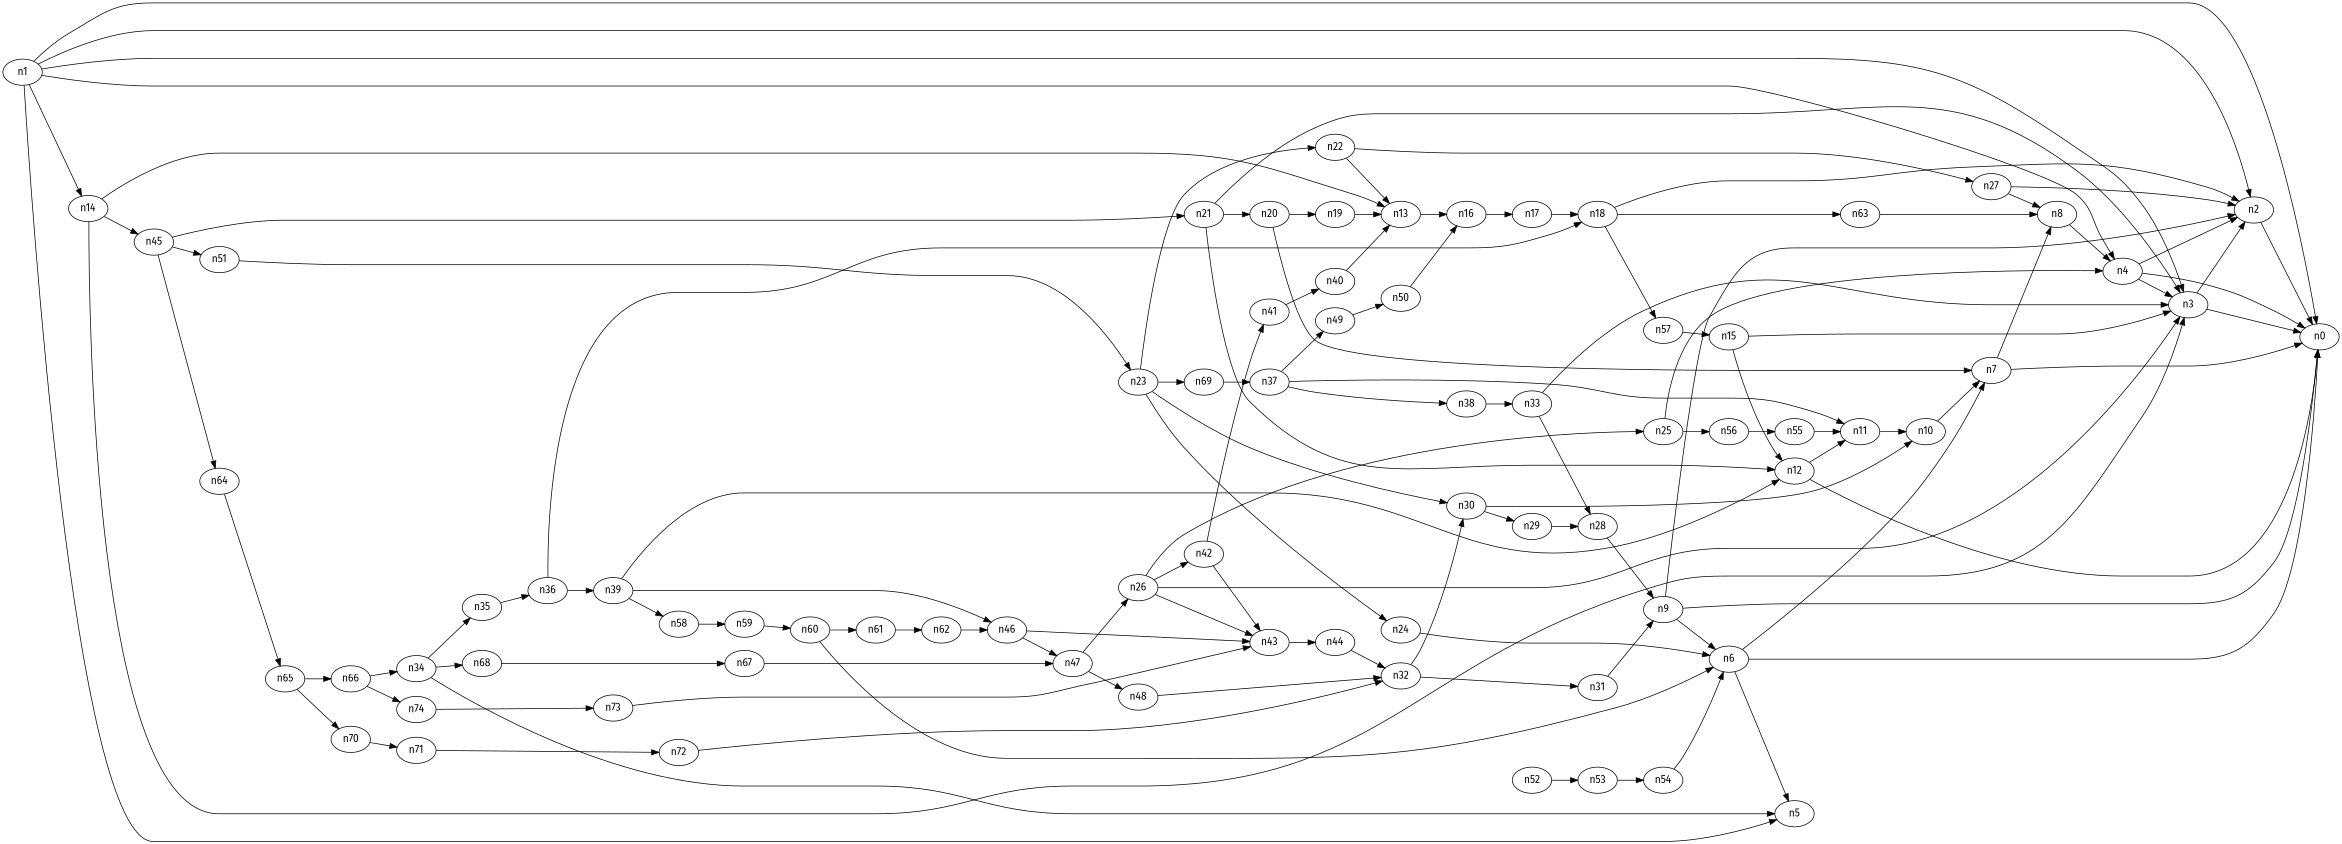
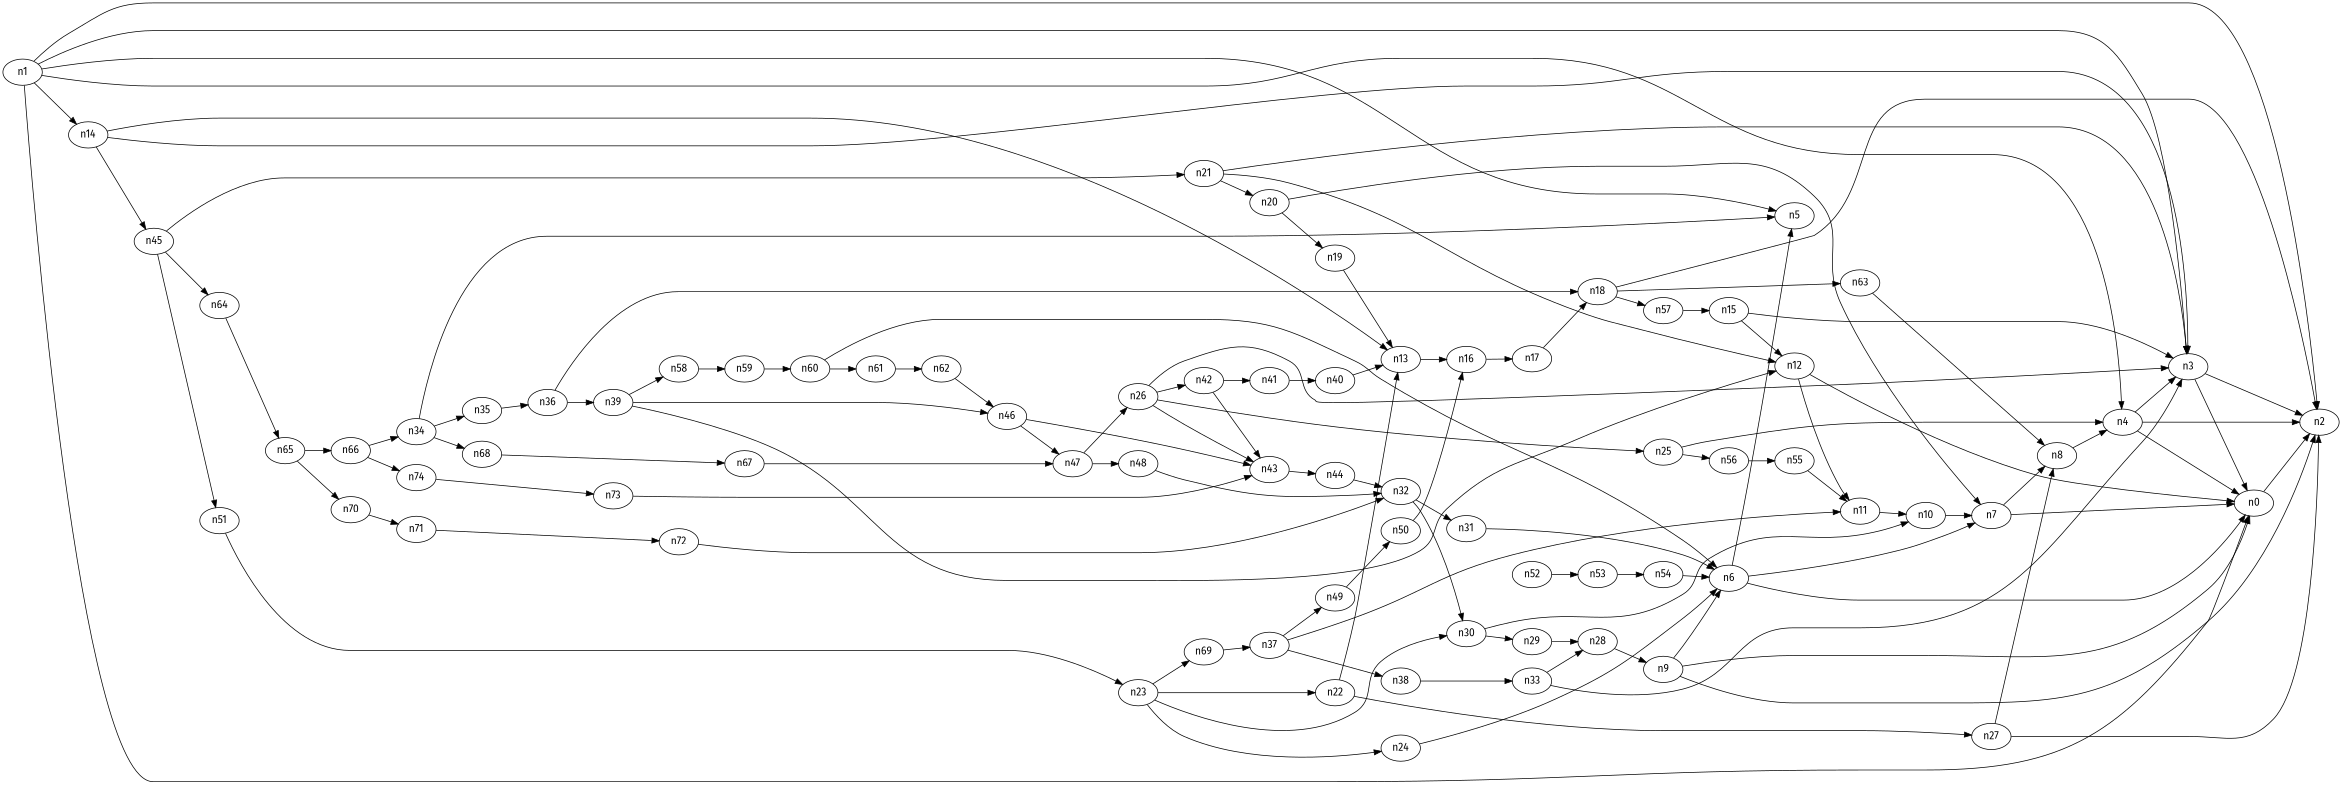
edge "n2" -> "n0": reversed
edge "n31" -> "n9": now "n31" -> "n6"
